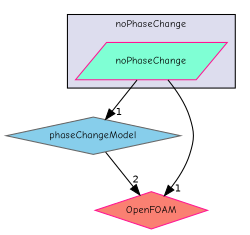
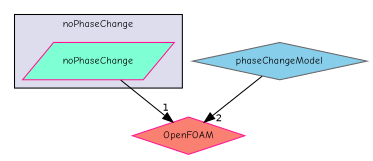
edge "noPhaseChange" -> "phaseChangeModel": removed
